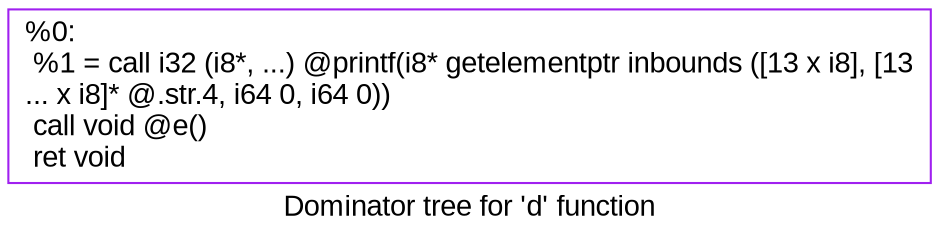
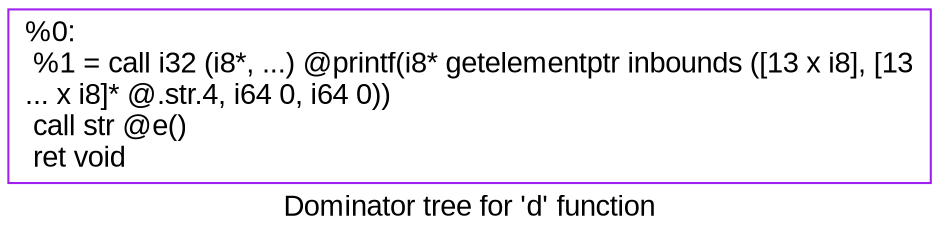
node "%0:": text "call void @e()" -> "call str @e()"
